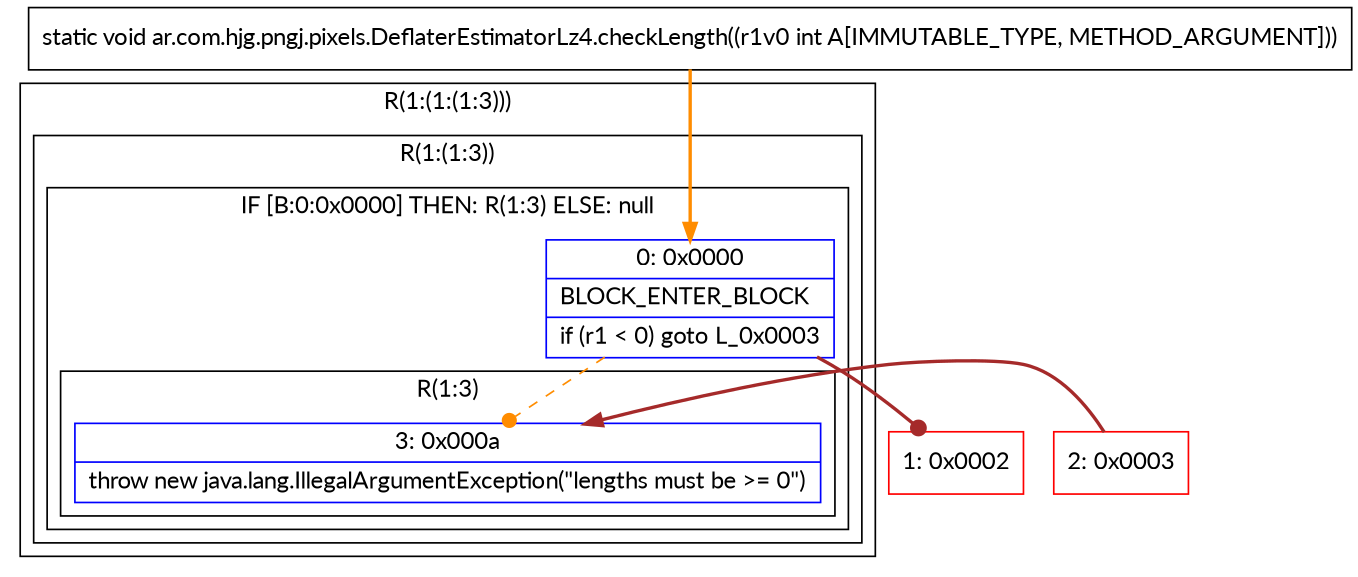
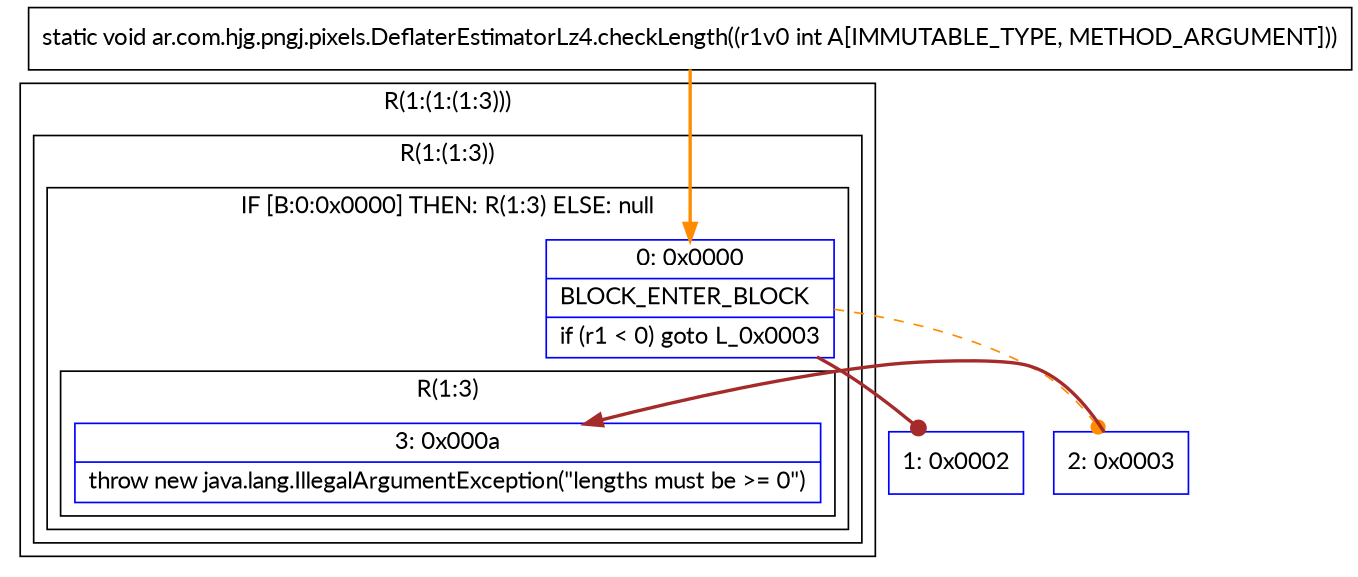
edge "0: 0x0000" -> "3: 0x000a": now "0: 0x0000" -> "2: 0x0003"
node "1: 0x0002": color red -> blue
node "2: 0x0003": color red -> blue
